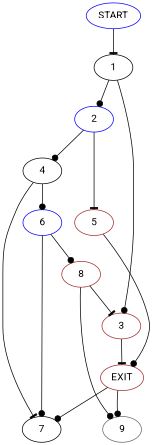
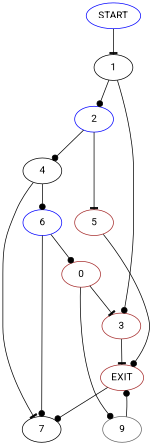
node "8": label "8" -> "0"
edge "EXIT" -> "9": reversed
